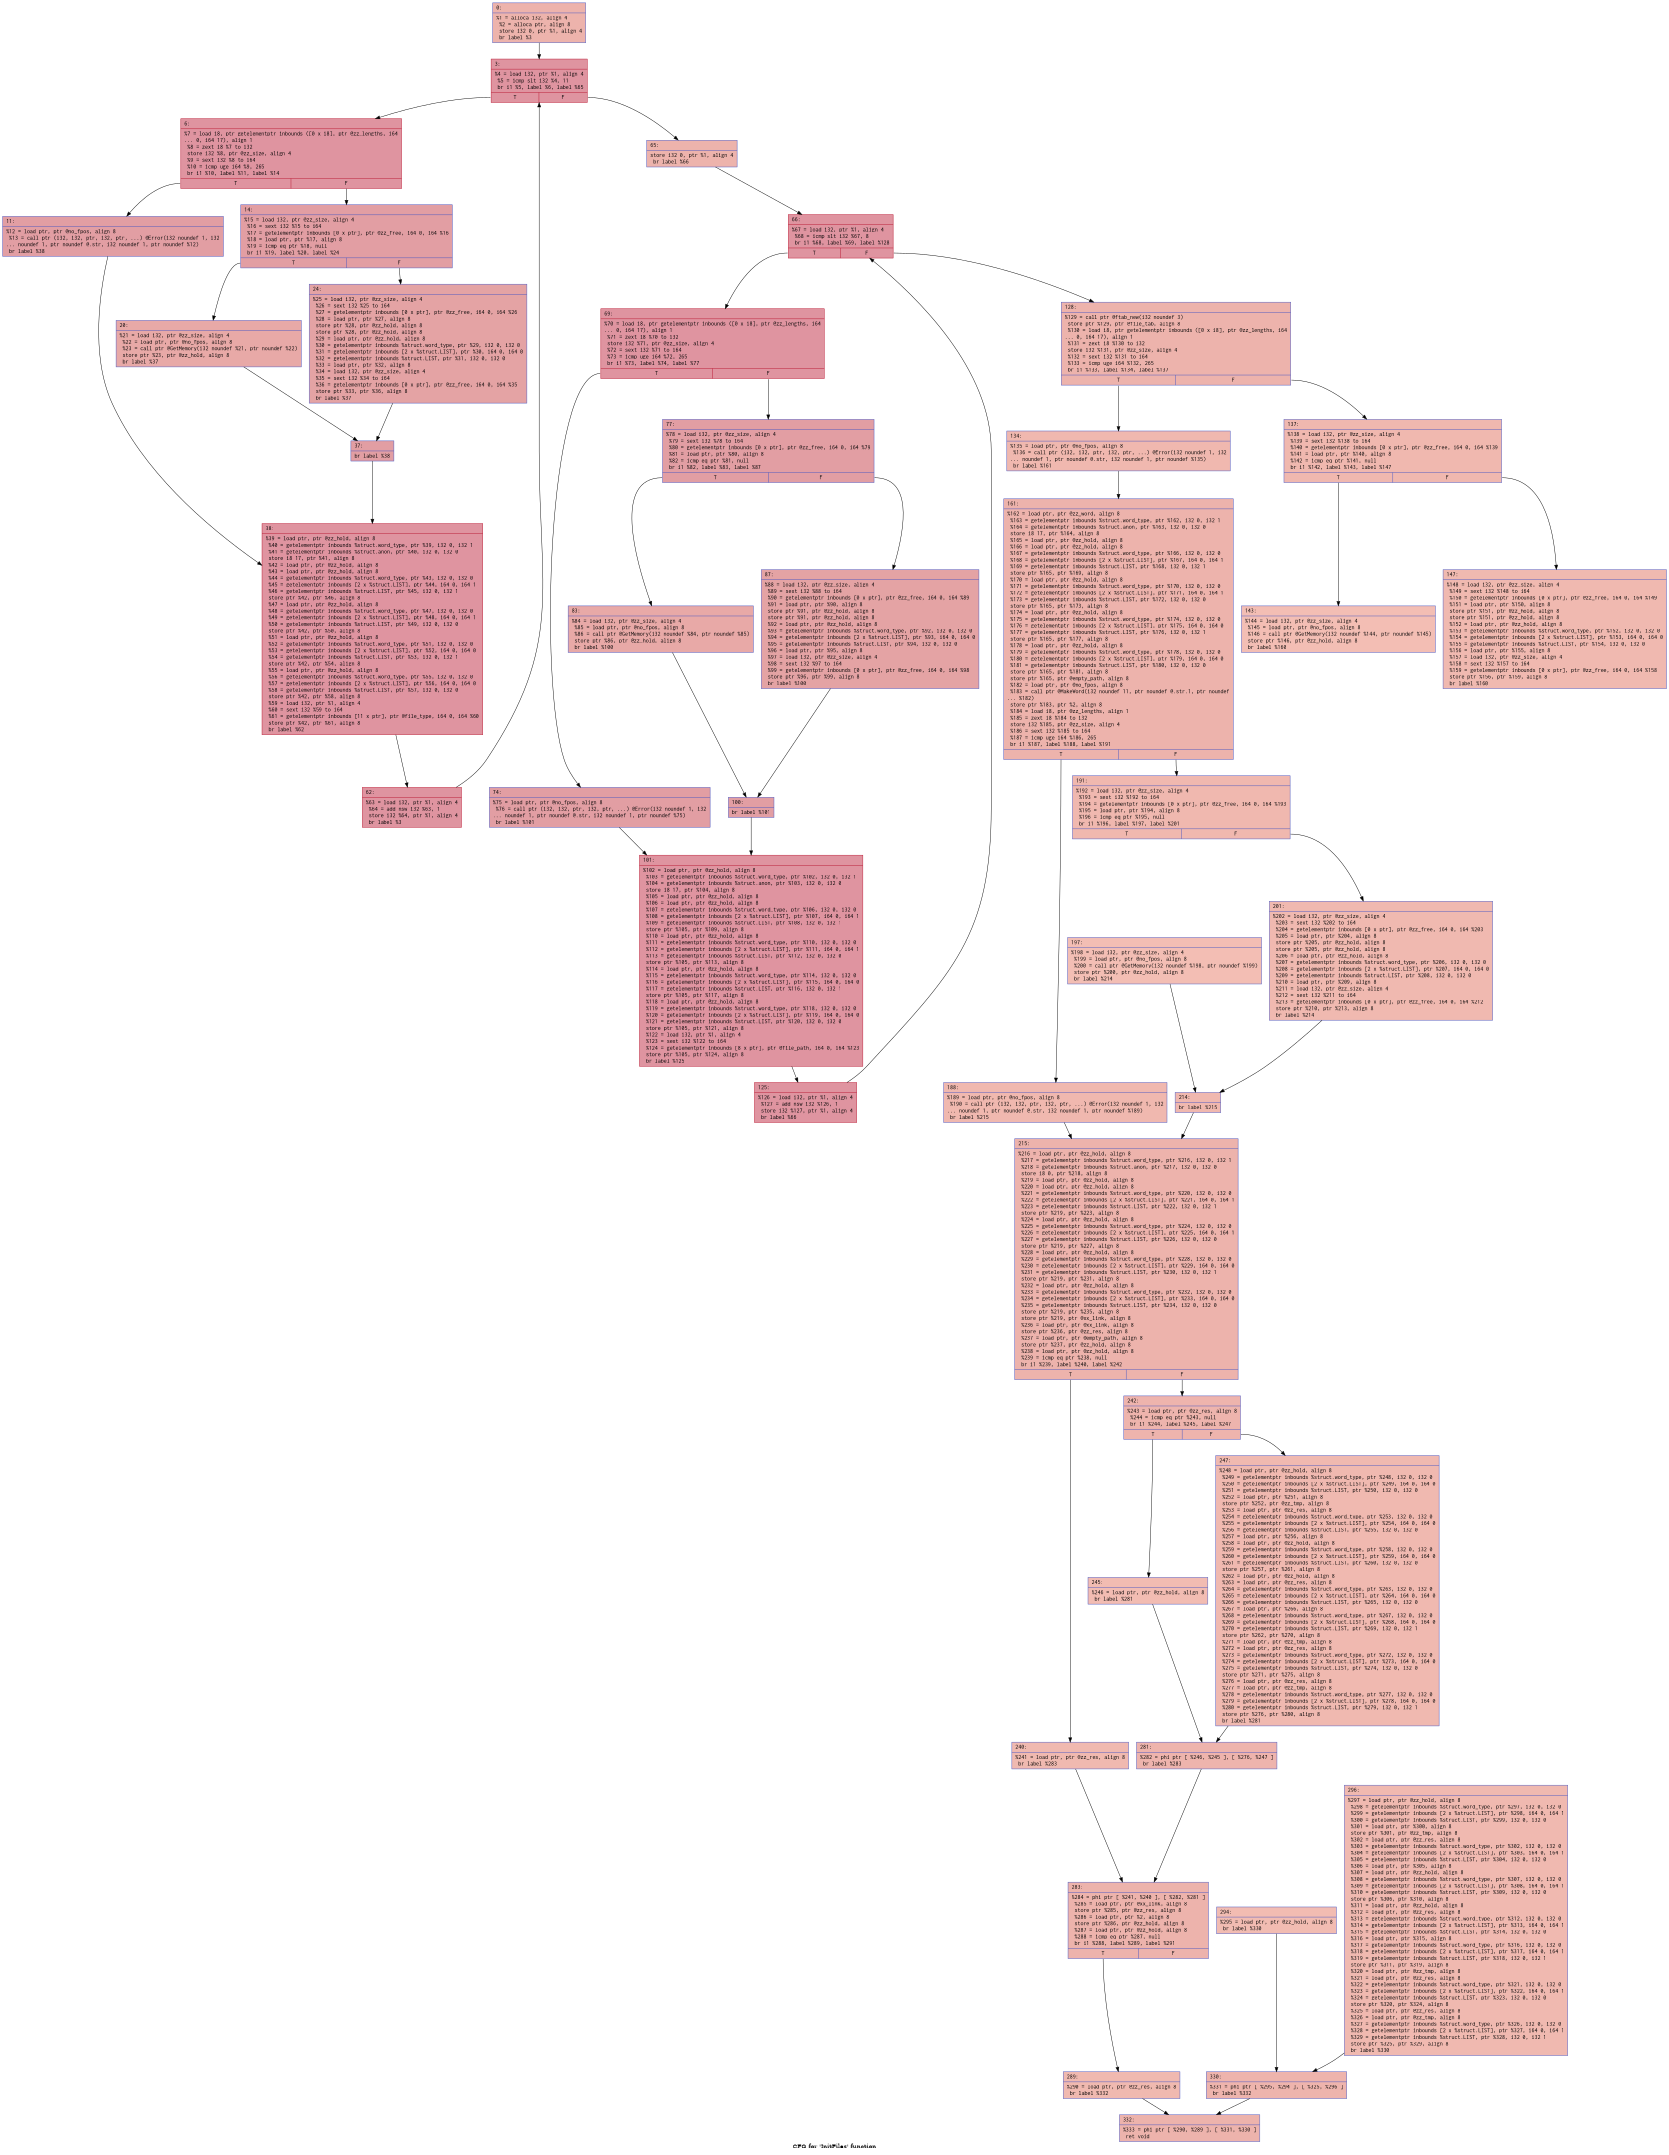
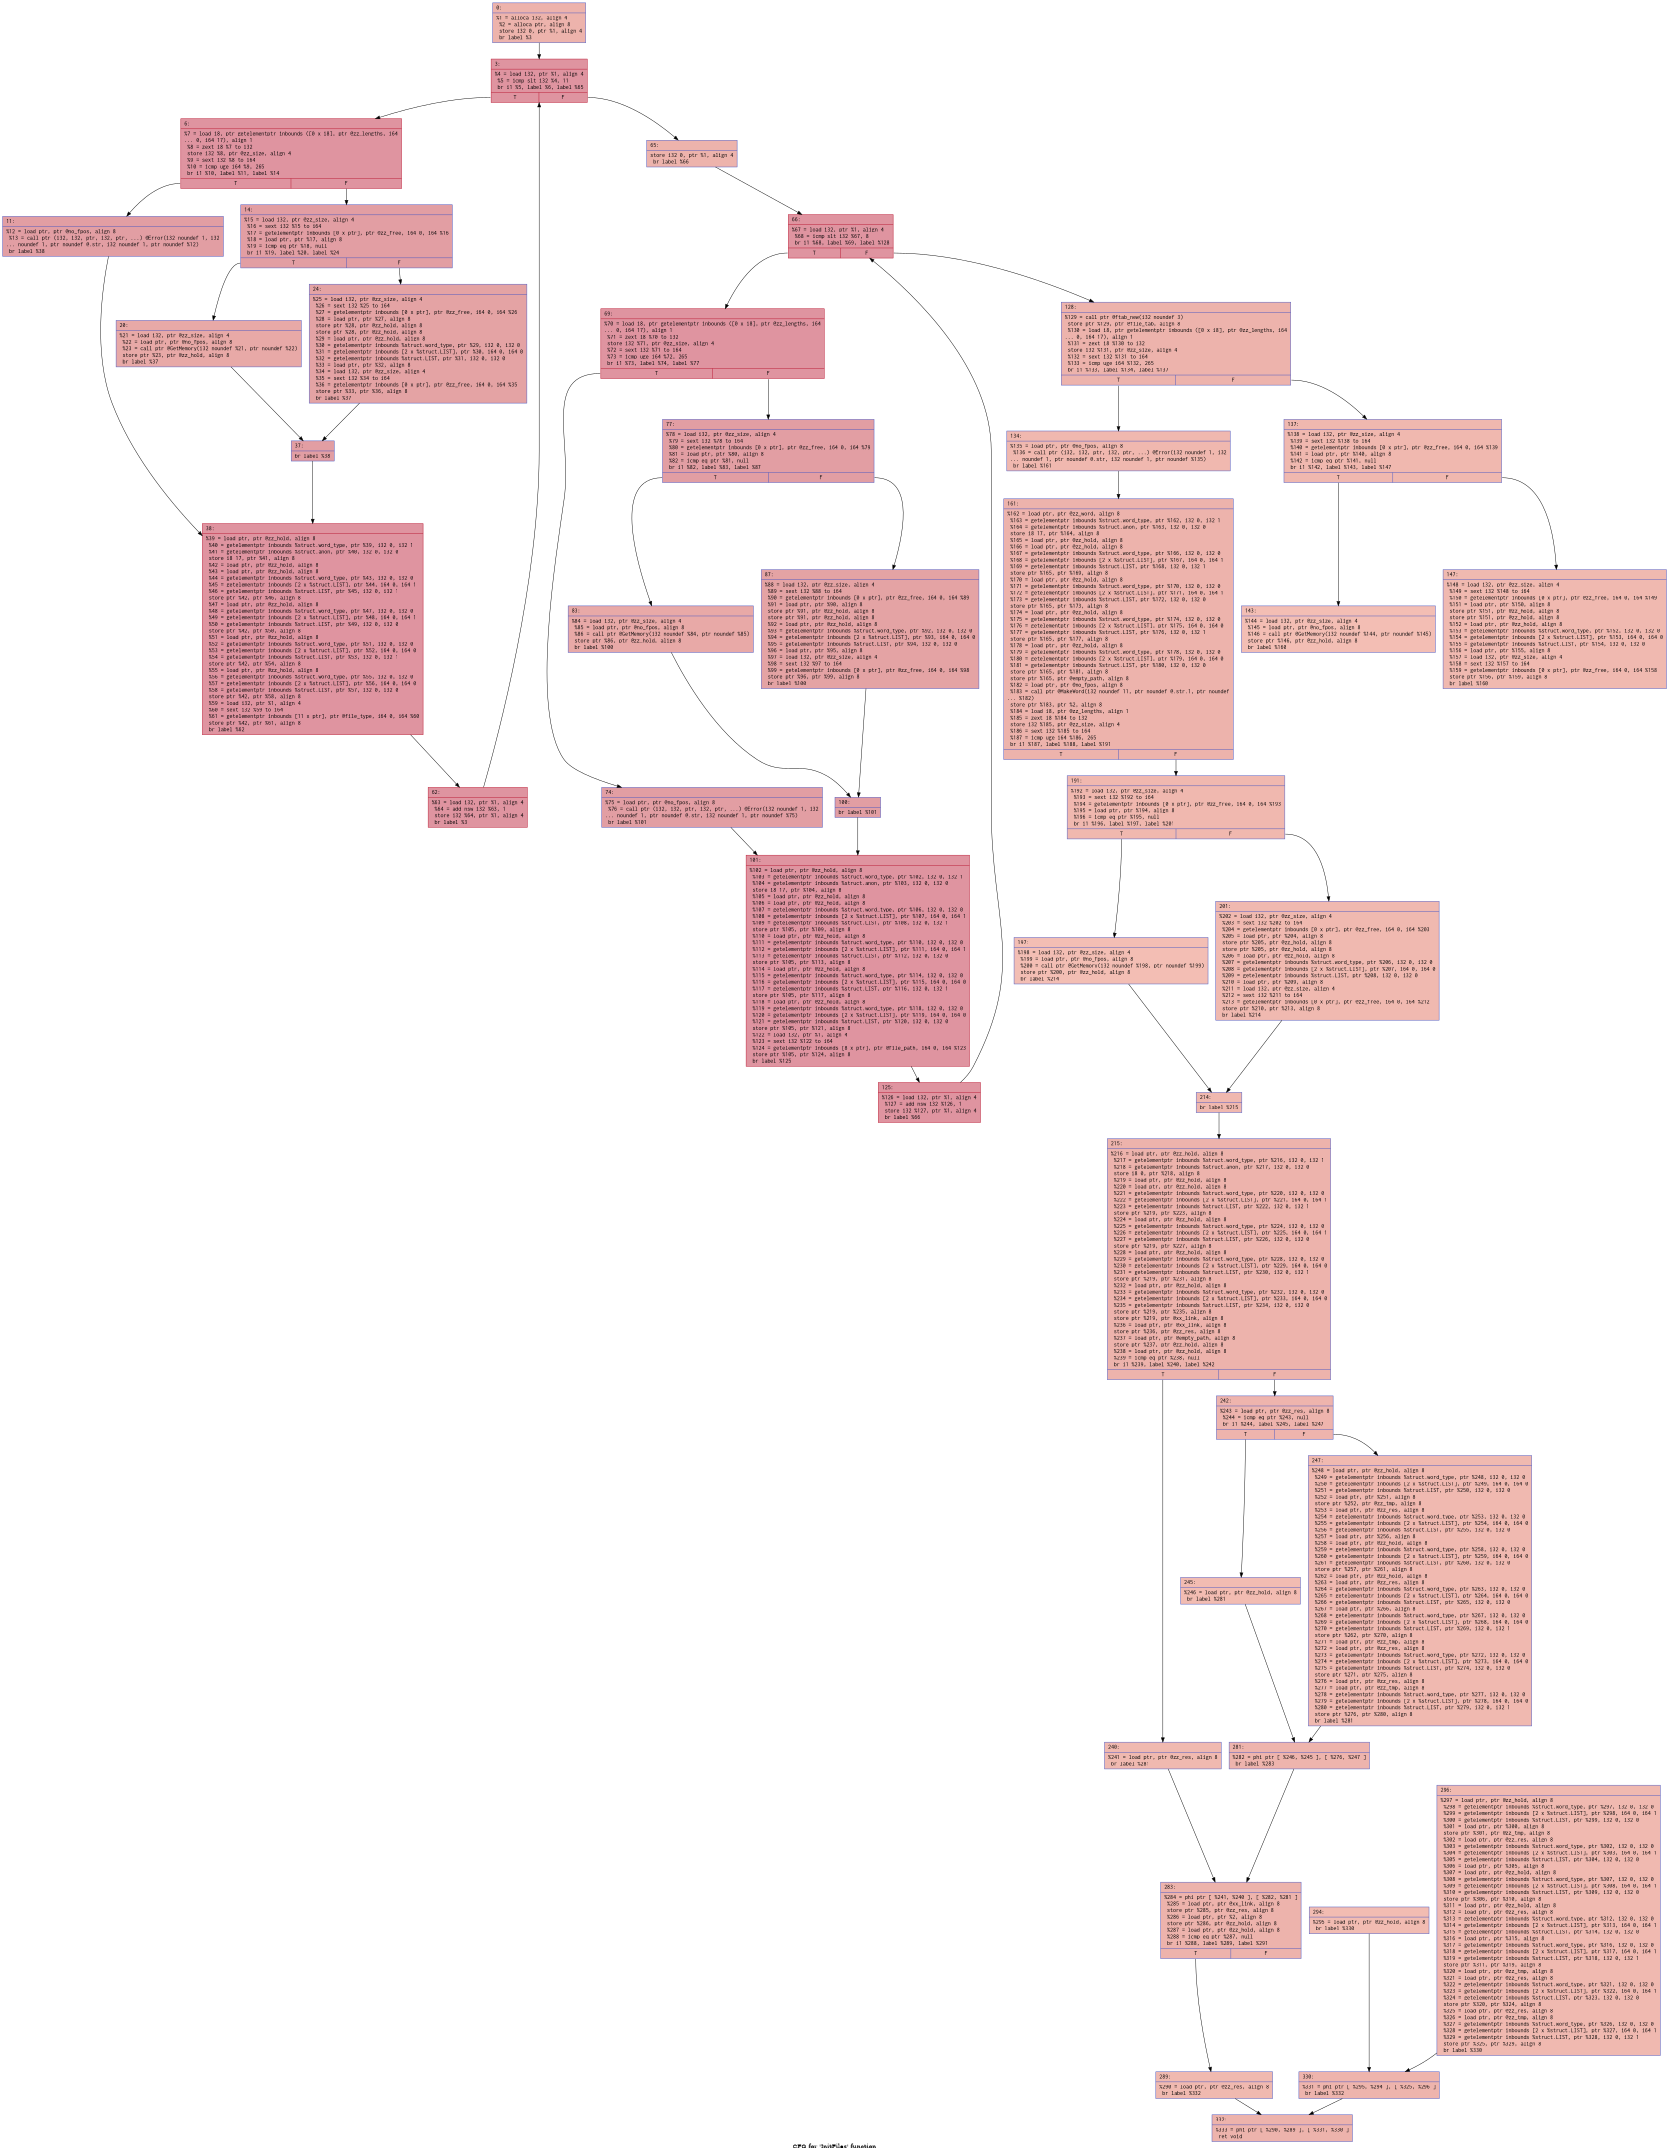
edge "191:" -> "197:": added
node "188:": removed
node "240:": text "br label %283" -> "br label %281"
